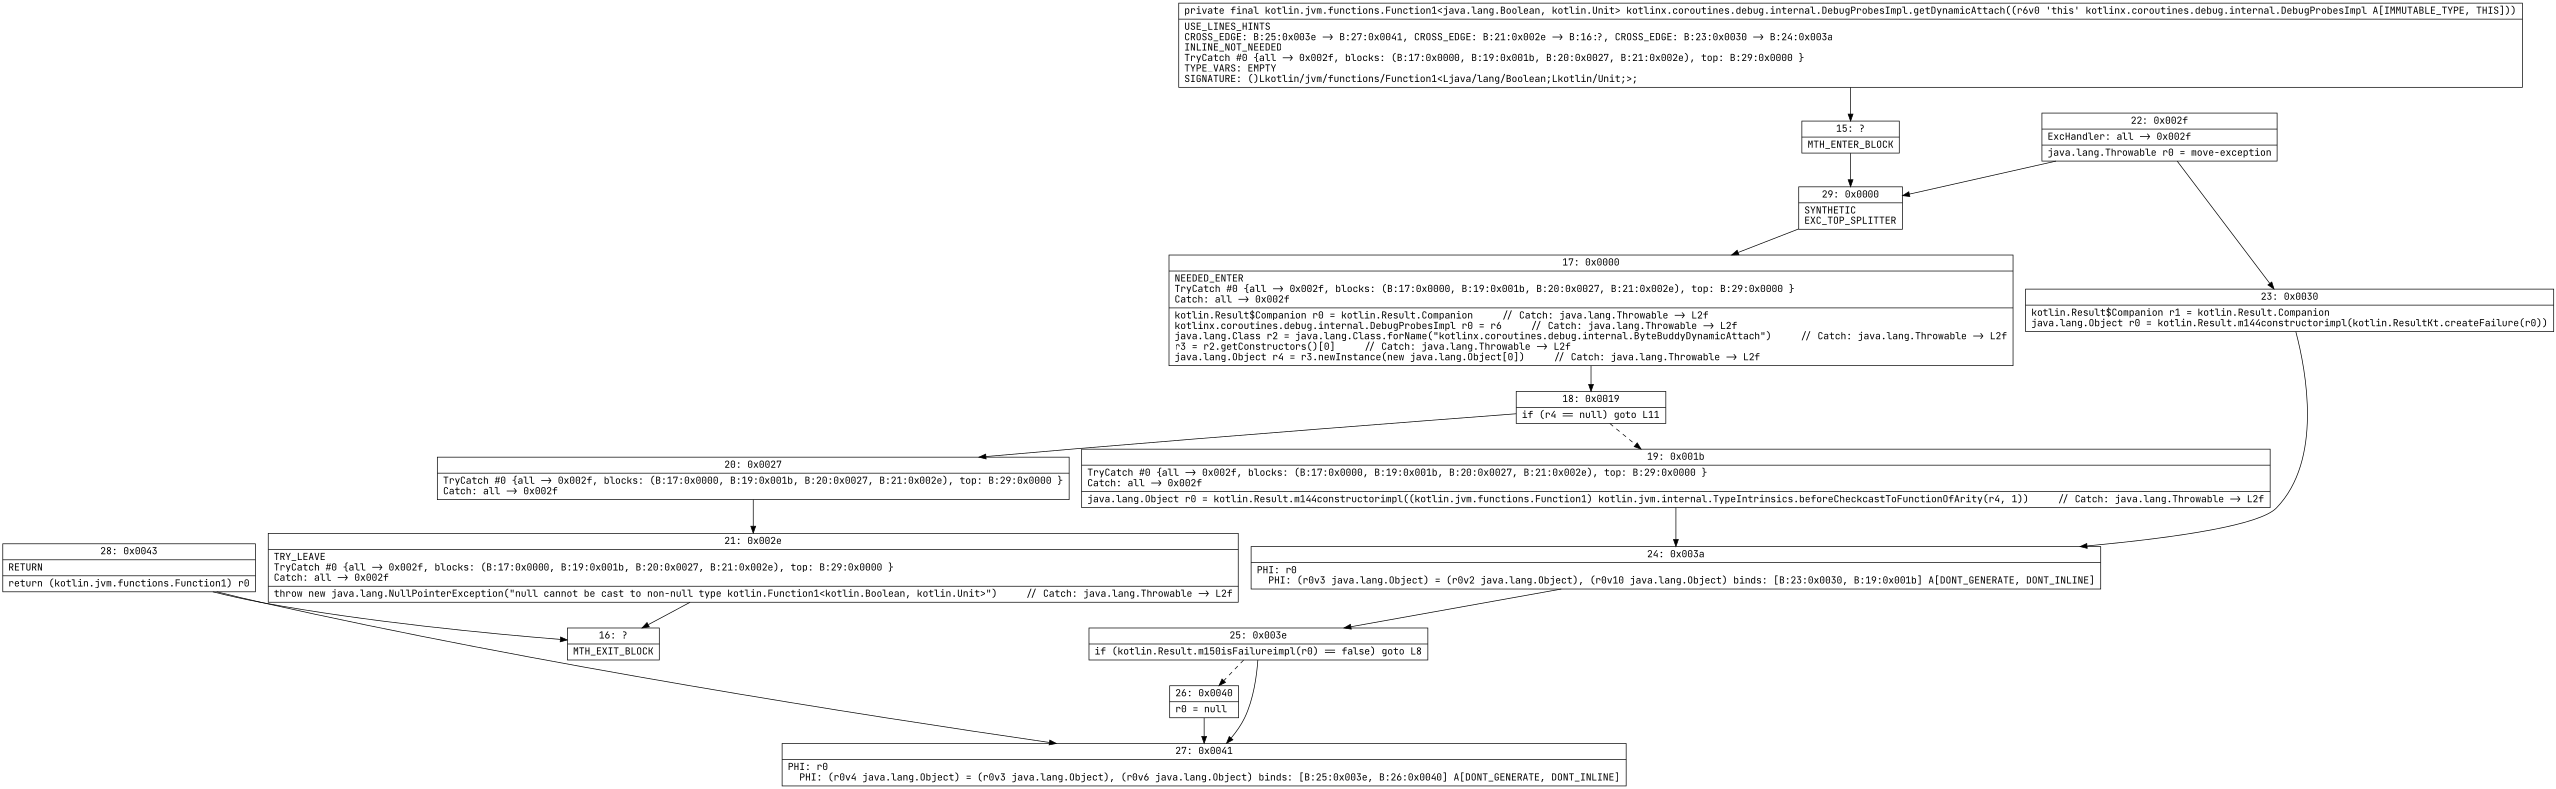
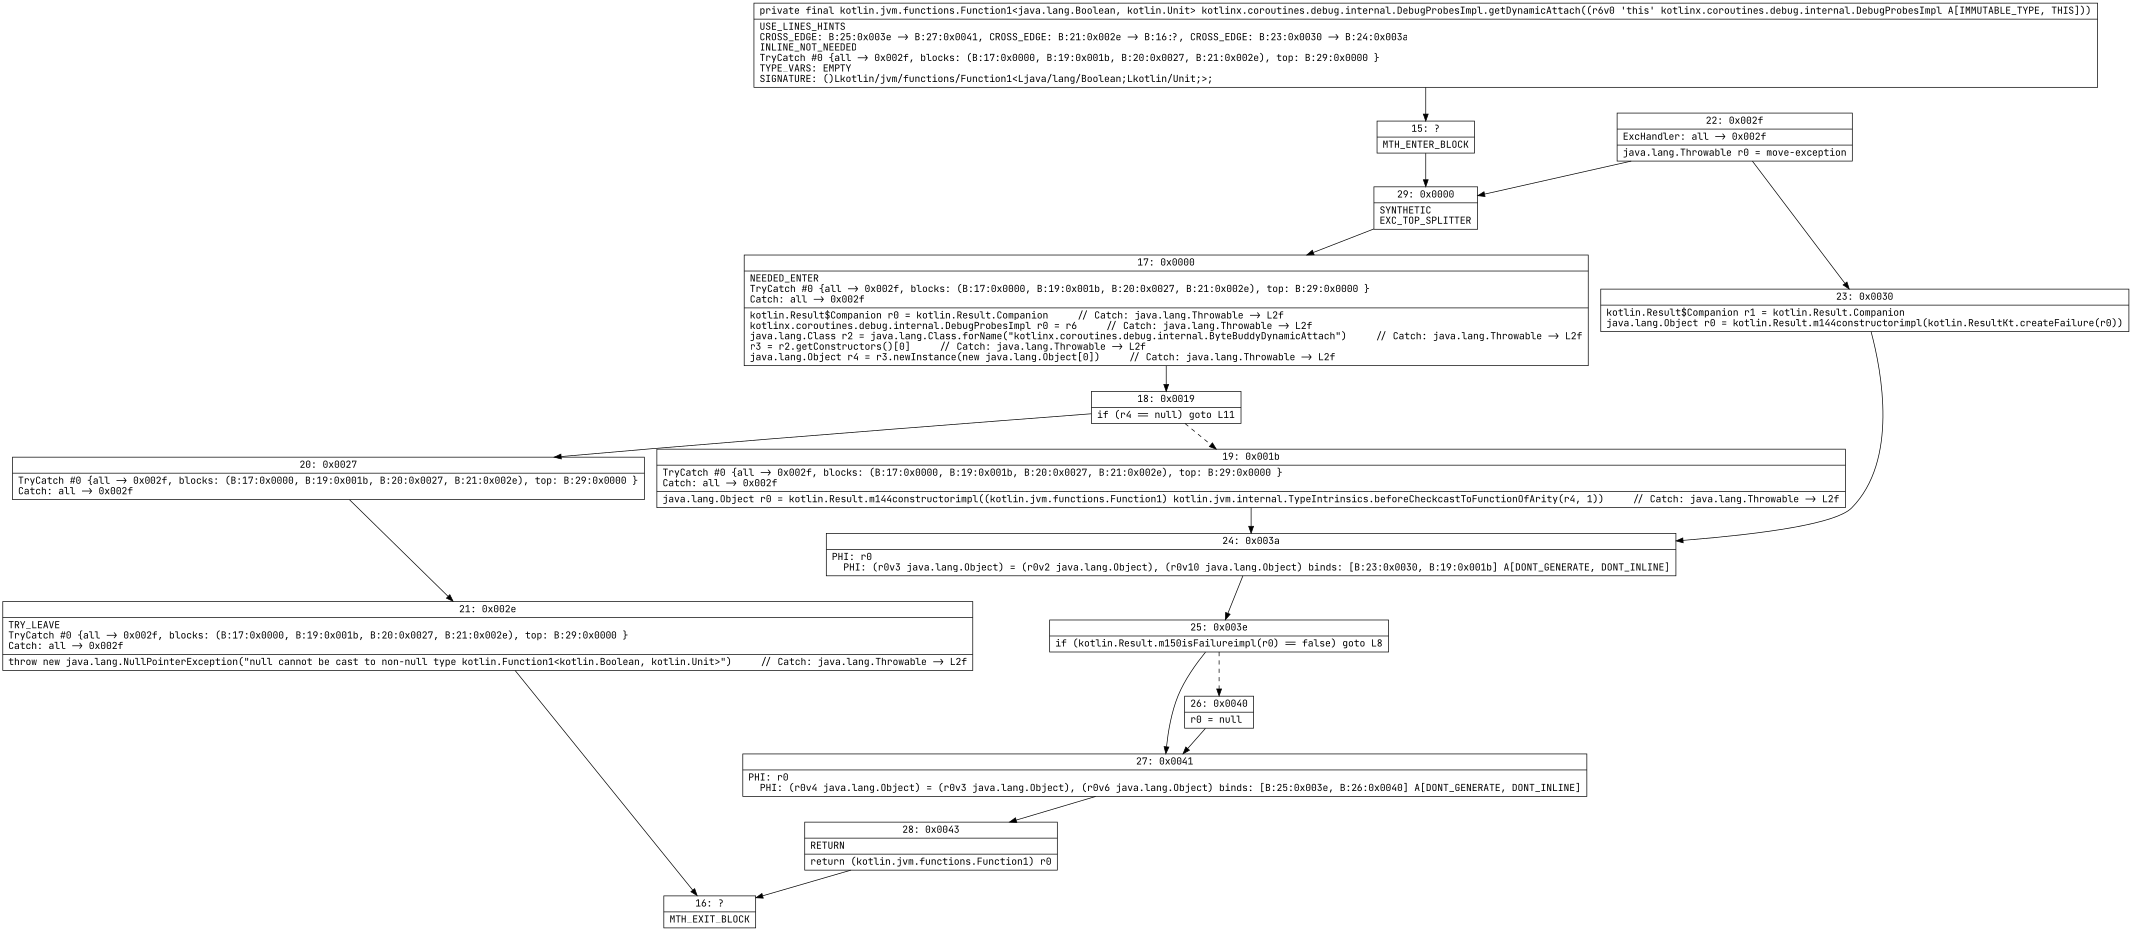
edge "28: 0x0043" -> "27: 0x0041": reversed
